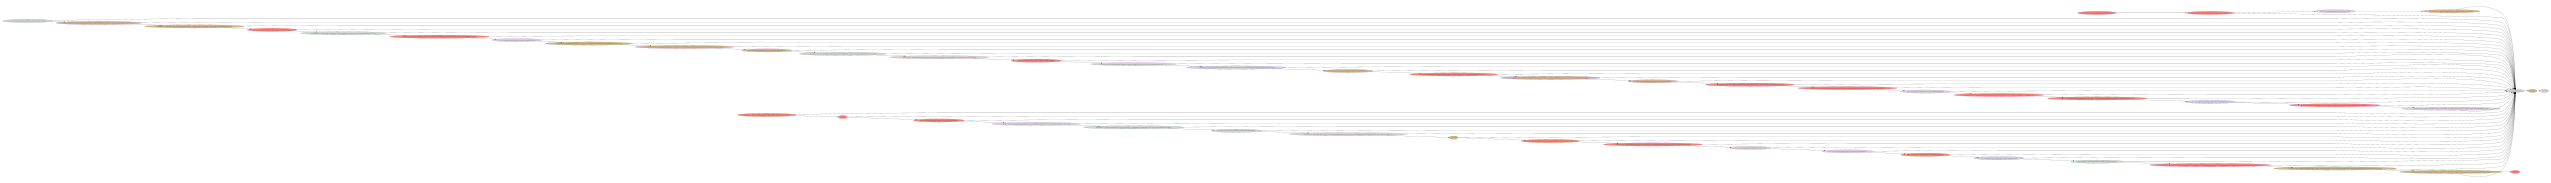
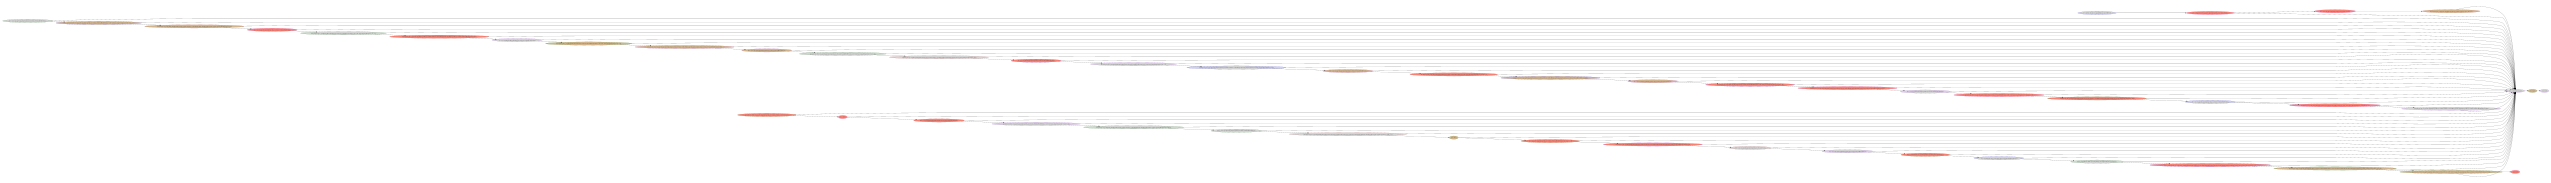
node "$r0 = new org.apache.pig.impl.logicalLayer.schema.Schema": fillcolor lightgrey -> salmon
node "r17 := @this: edu.umn.cs.spatialHadoop.osm.OSMNode": fillcolor salmon -> lightgrey
